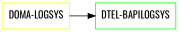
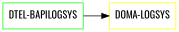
edge "DOMA-LOGSYS" -> "DTEL-BAPILOGSYS": reversed
